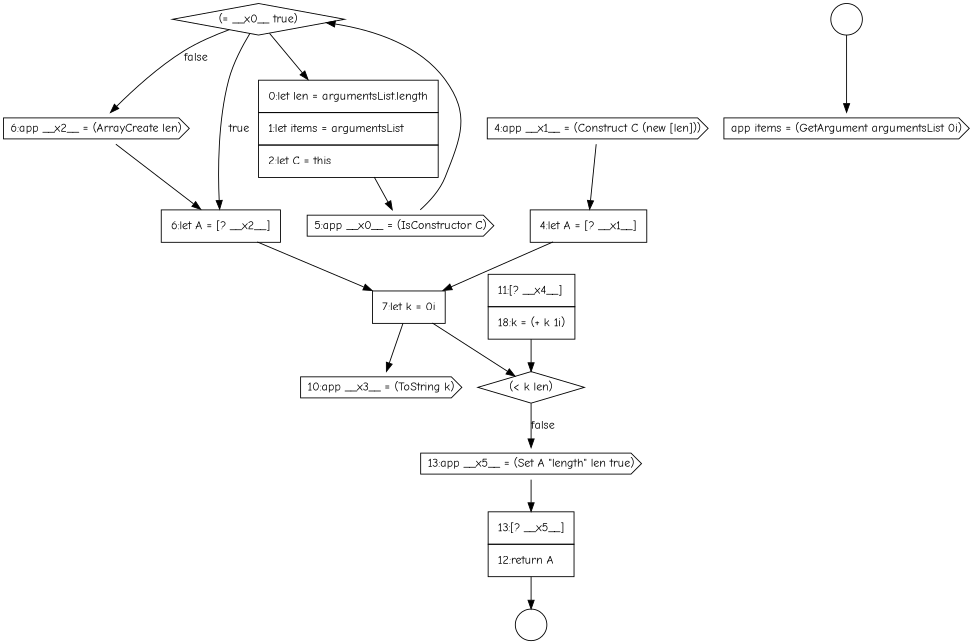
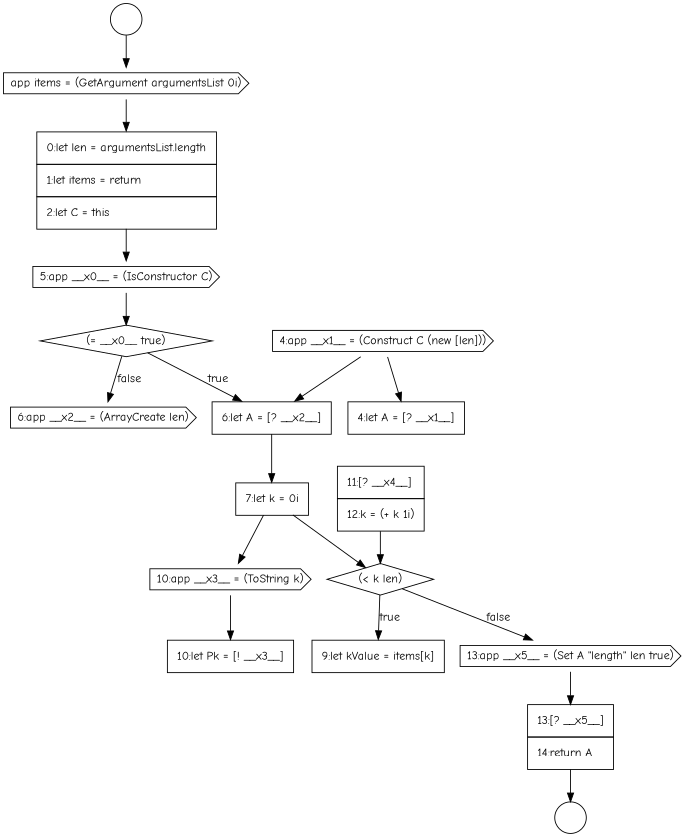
edge "(= __x0__ true)" -> "0:let len = argumentsList.length": now "app items = (GetArgument argumentsList 0i)" -> "0:let len = argumentsList.length"
node "0:let len = argumentsList.length": text "1:let items = argumentsList" -> "1:let items = return"
edge "6:app __x2__ = (ArrayCreate len)" -> "6:let A = [? __x2__]": now "4:app __x1__ = (Construct C (new [len]))" -> "6:let A = [? __x2__]"
edge "4:let A = [? __x1__]" -> "7:let k = 0i": removed
node "11:[? __x4__]": text "18:k = (+ k 1i)" -> "12:k = (+ k 1i)"
node "13:[? __x5__]": text "12:return A" -> "14:return A"
node "10:let Pk = [! __x3__]": added
node "9:let kValue = items[k]": added
